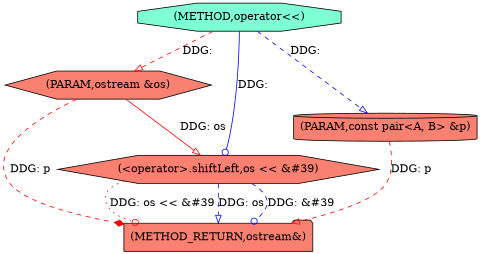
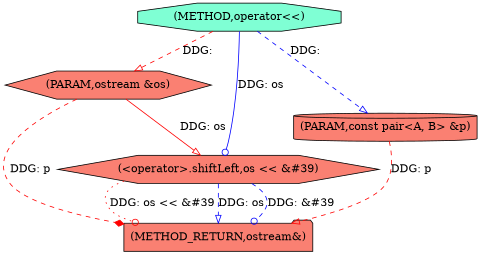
edge "(METHOD,operator<<)" -> "(<operator>.shiftLeft,os << &#39)": label "DDG: " -> "DDG: os"
